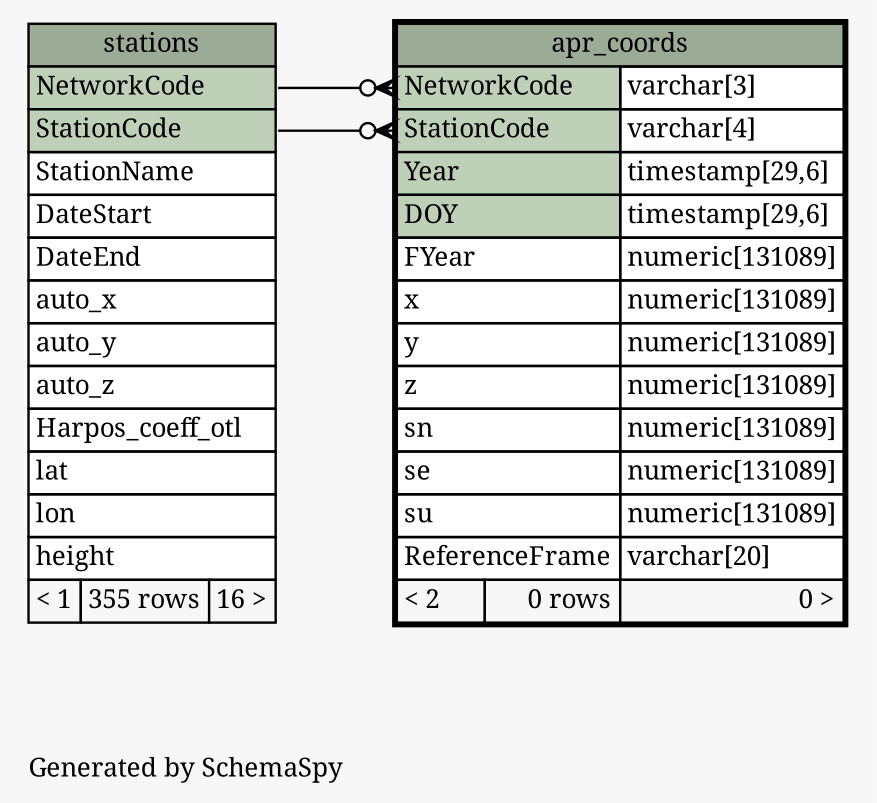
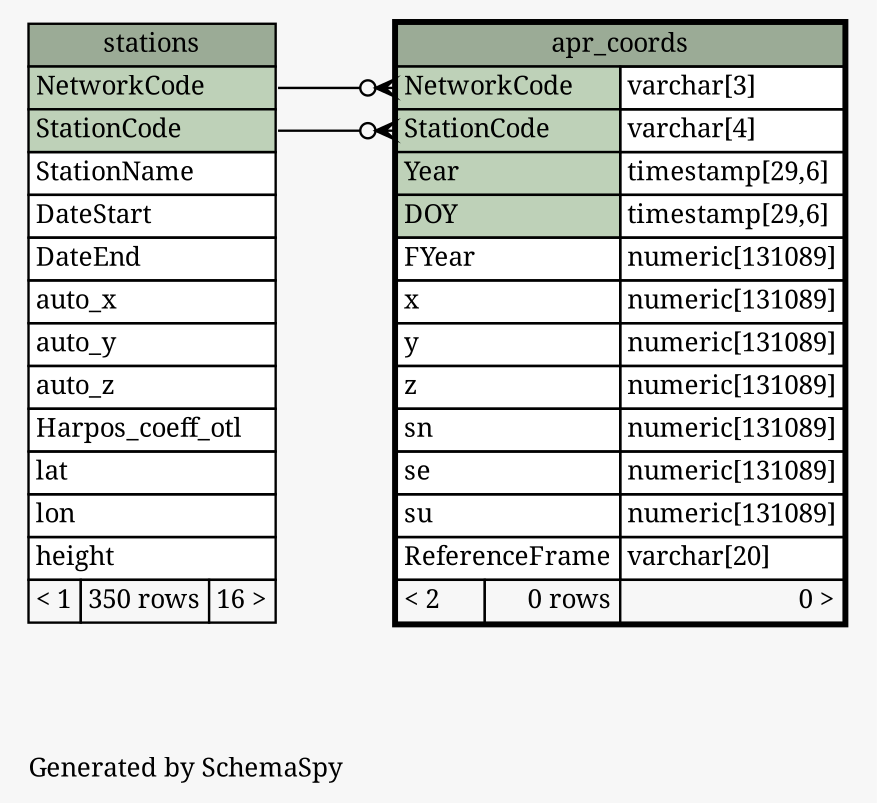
node "stations": text "355 rows" -> "350 rows"
